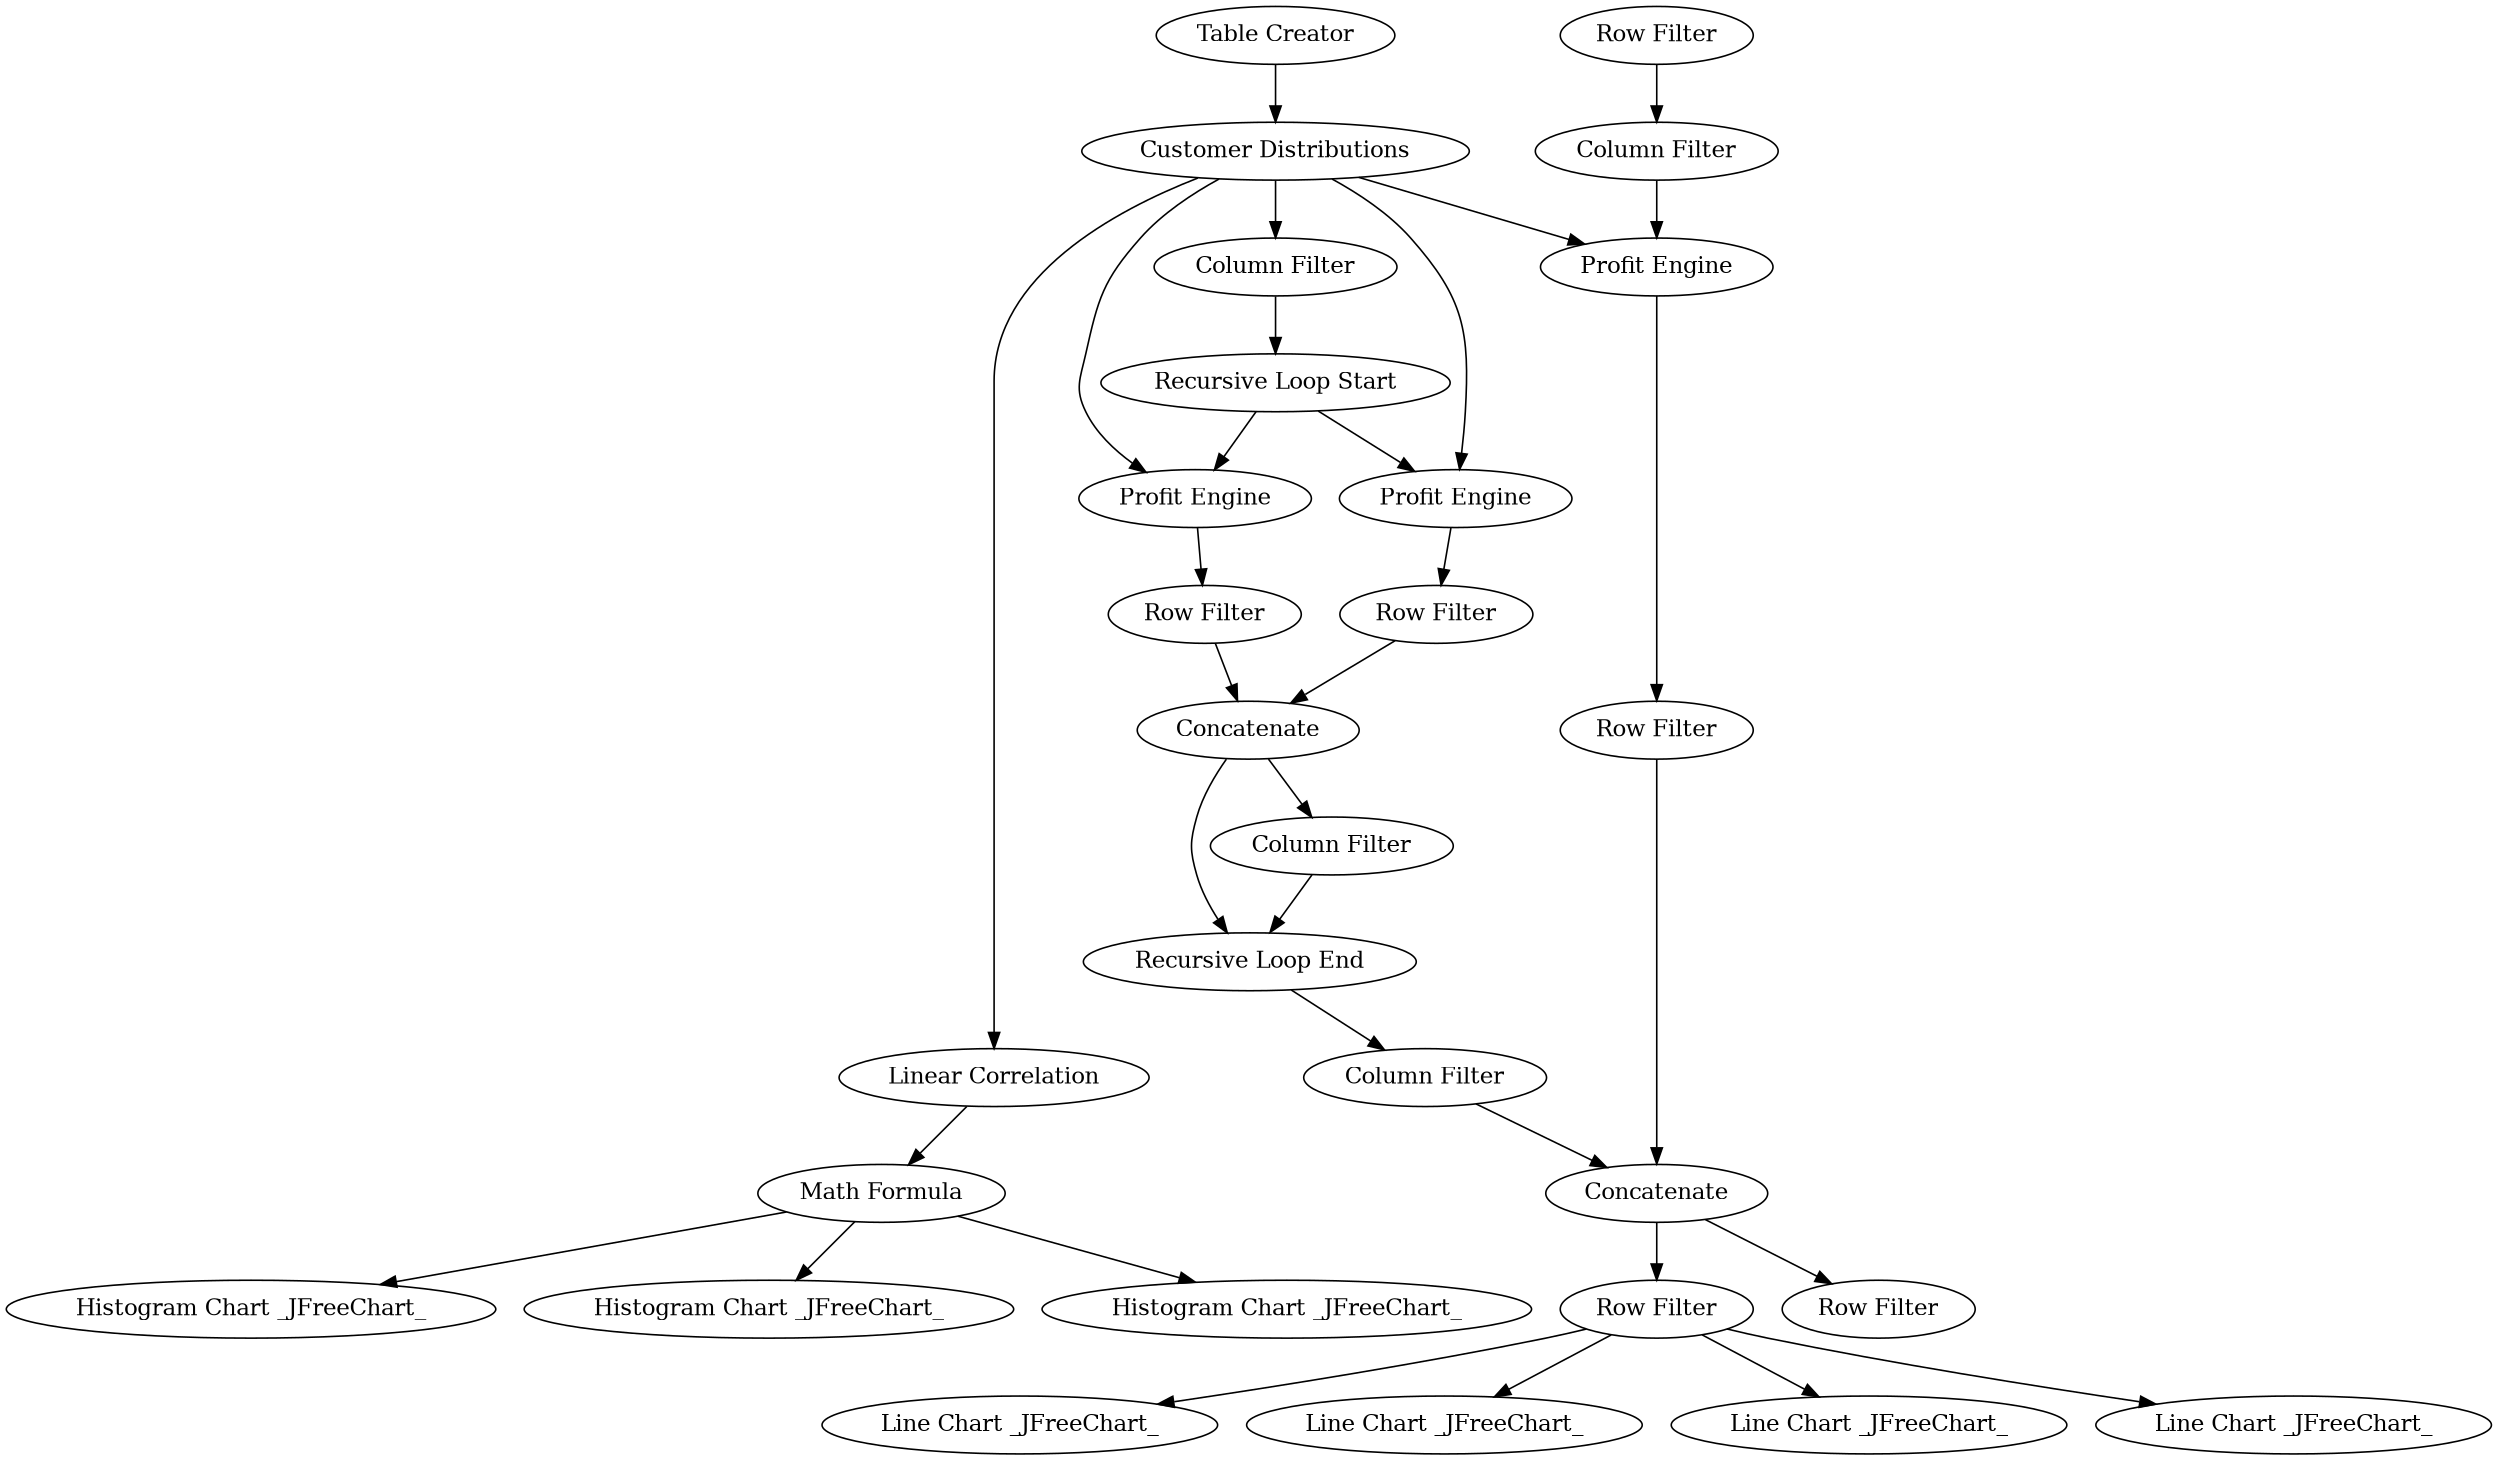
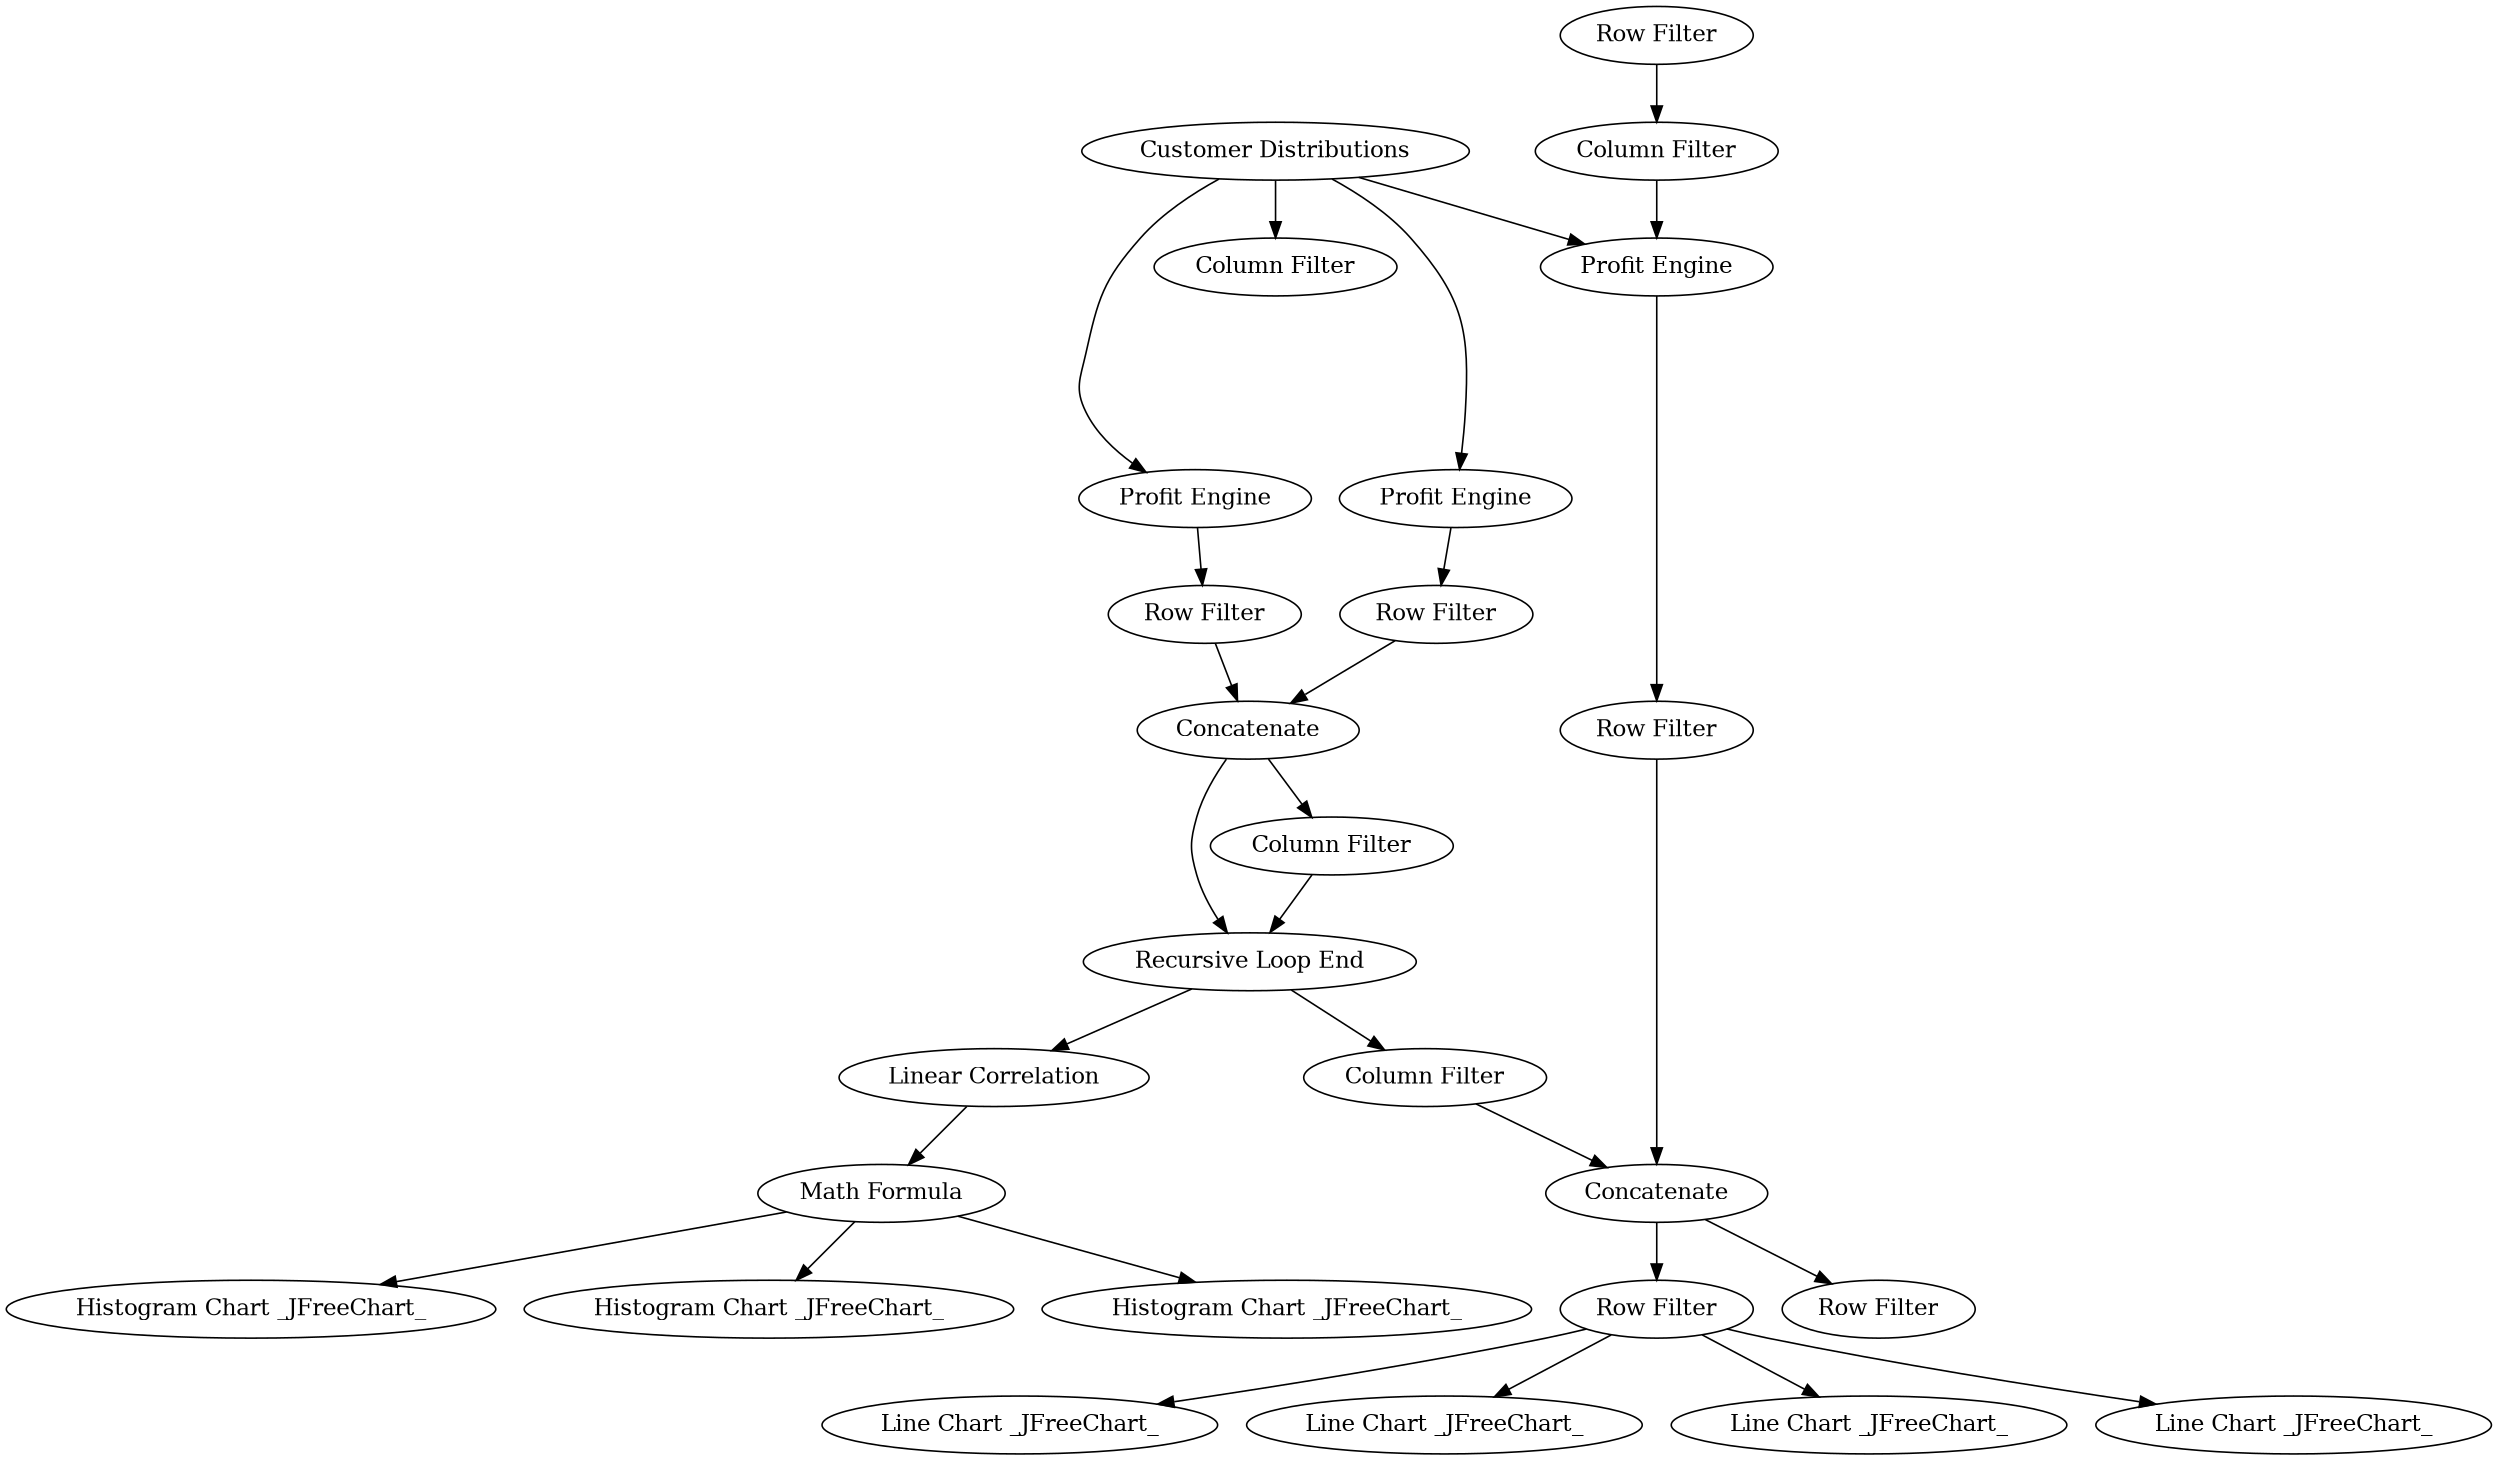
node "Table Creator": removed
node "Recursive Loop Start": removed
edge "Customer Distributions" -> "Linear Correlation": now "Recursive Loop End" -> "Linear Correlation"
